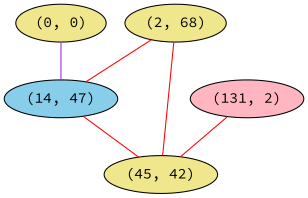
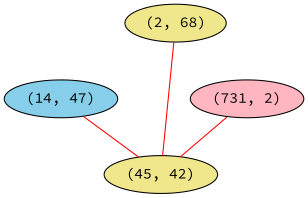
node "(0, 0)": removed
edge "(2, 68)" -- "(14, 47)": removed
node "(131, 2)": label "(131, 2)" -> "(731, 2)"
